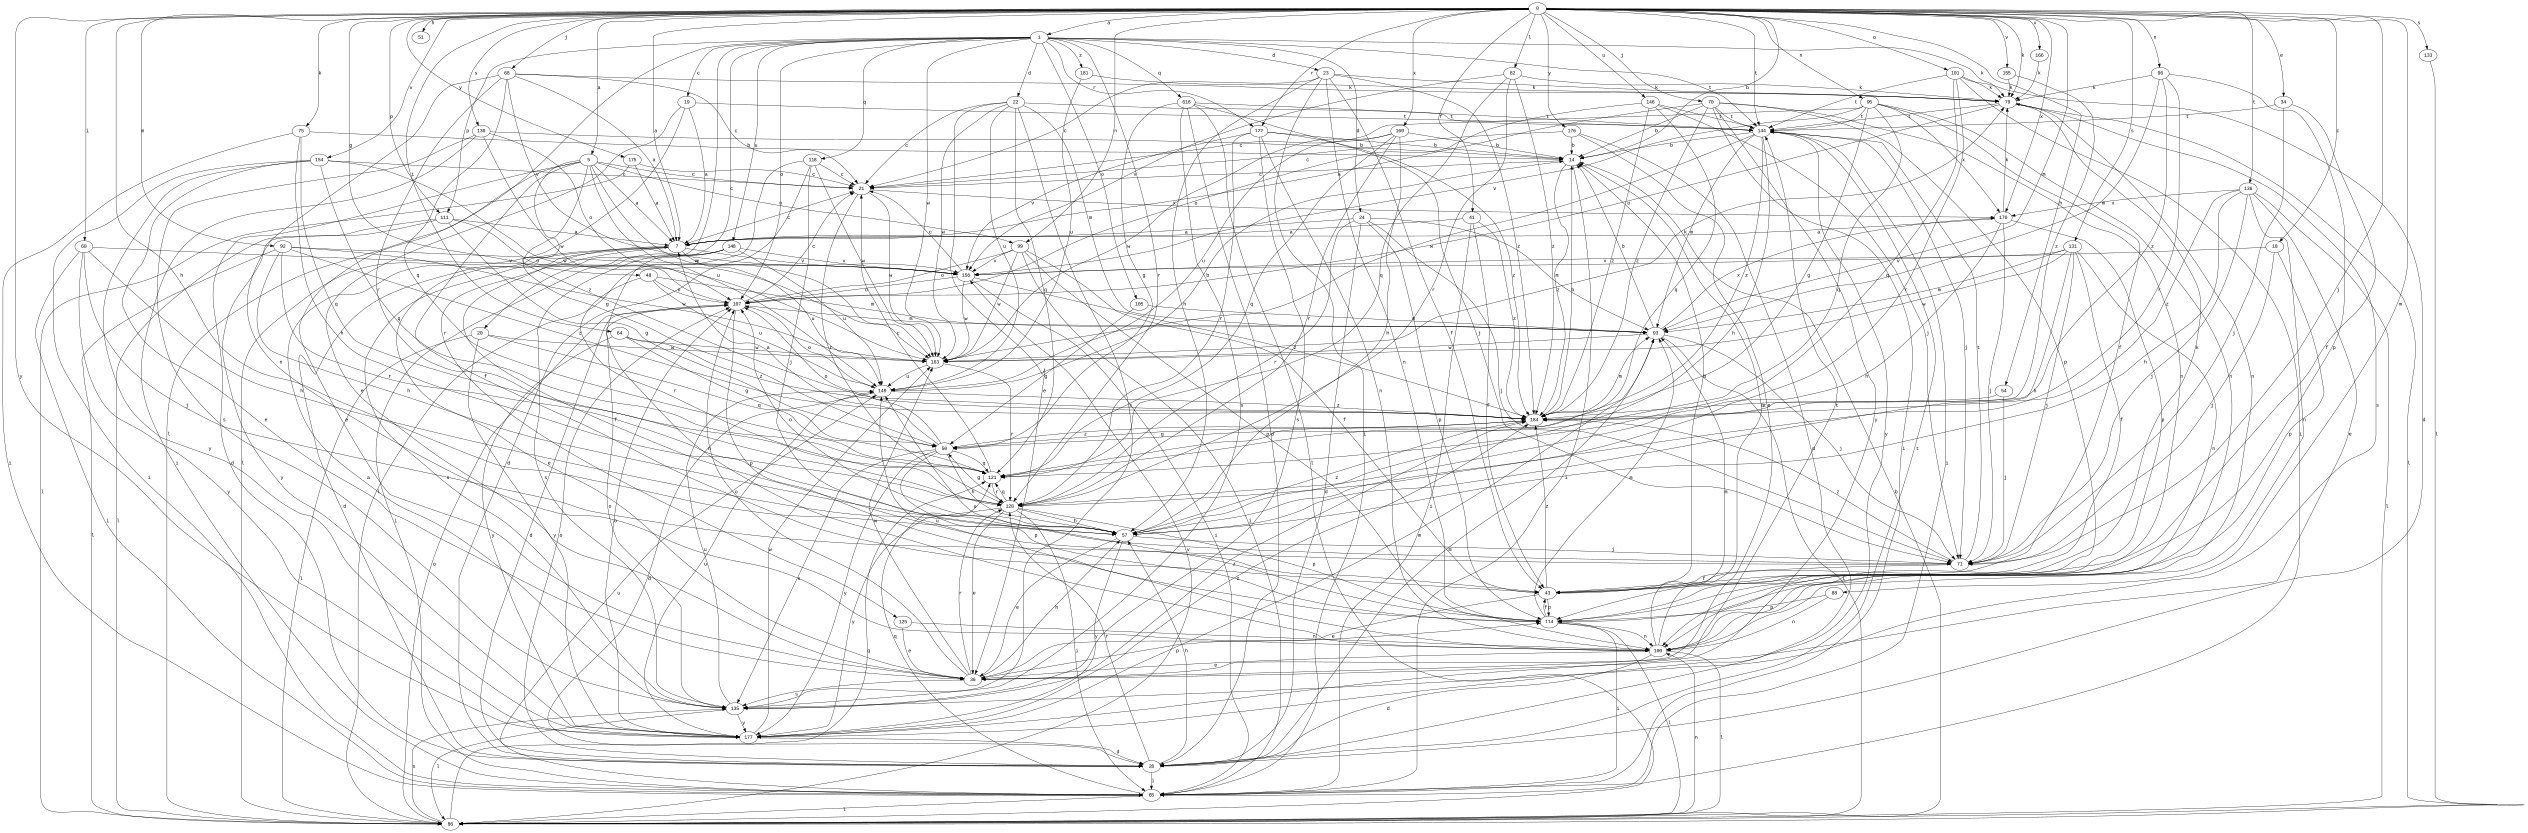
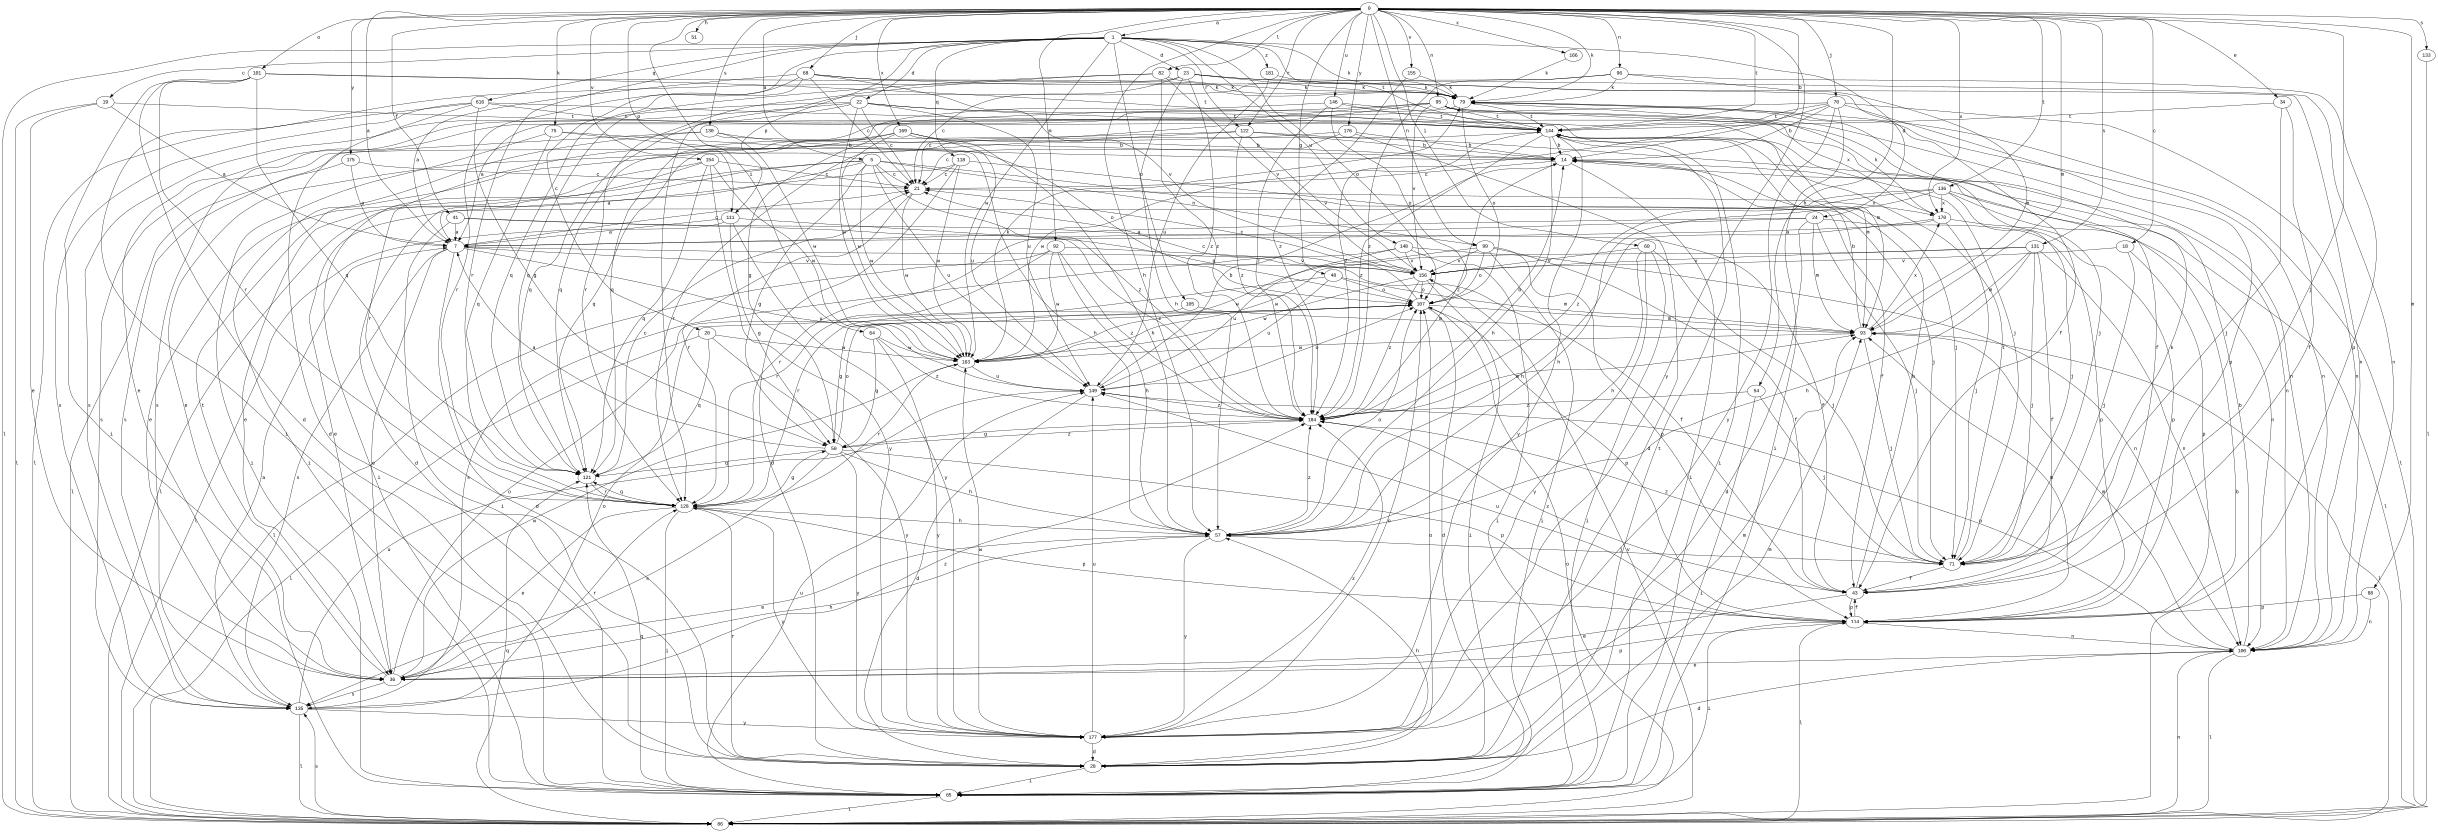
node "125": removed
edge "54" -> "65": added, label "i"
